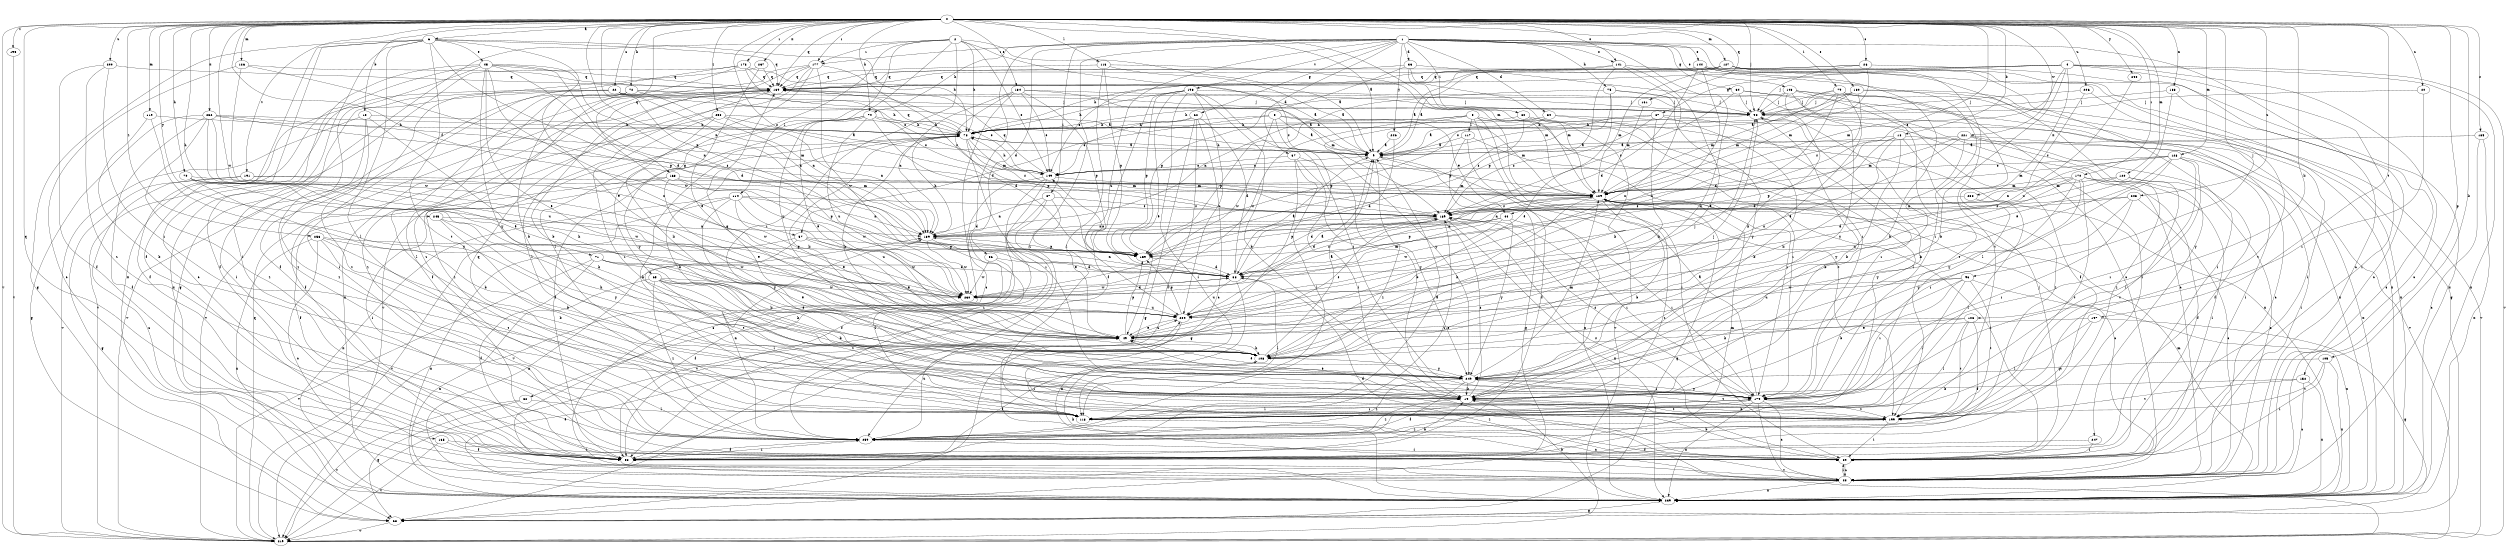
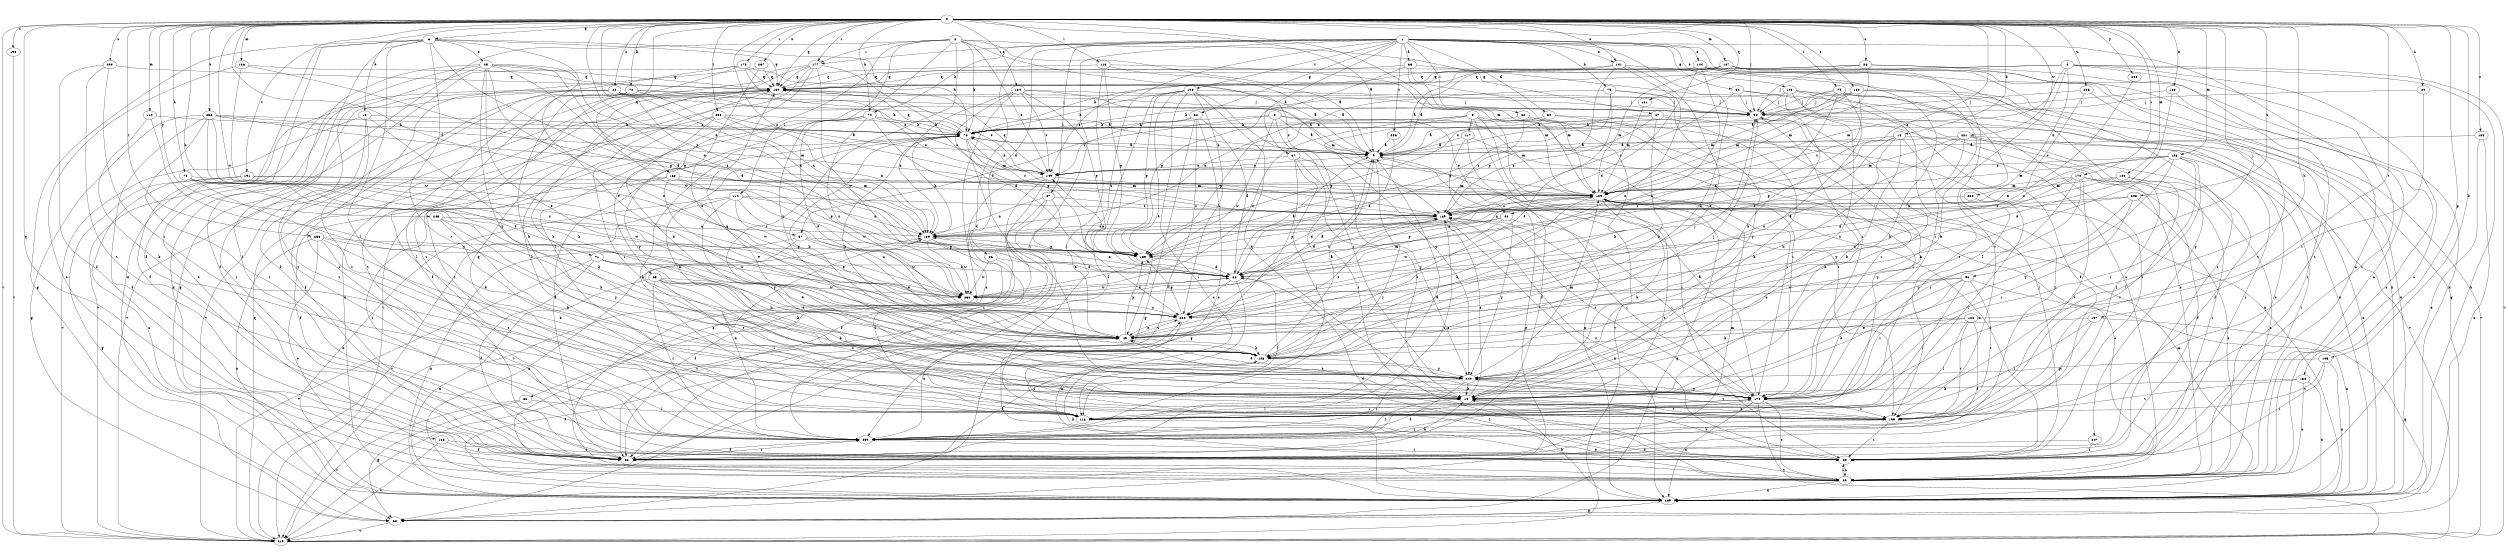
edge "4" -> "67": now "2" -> "67"
edge "128" -> "249": now "128" -> "19"
edge "26" -> "259": added, label "z"
